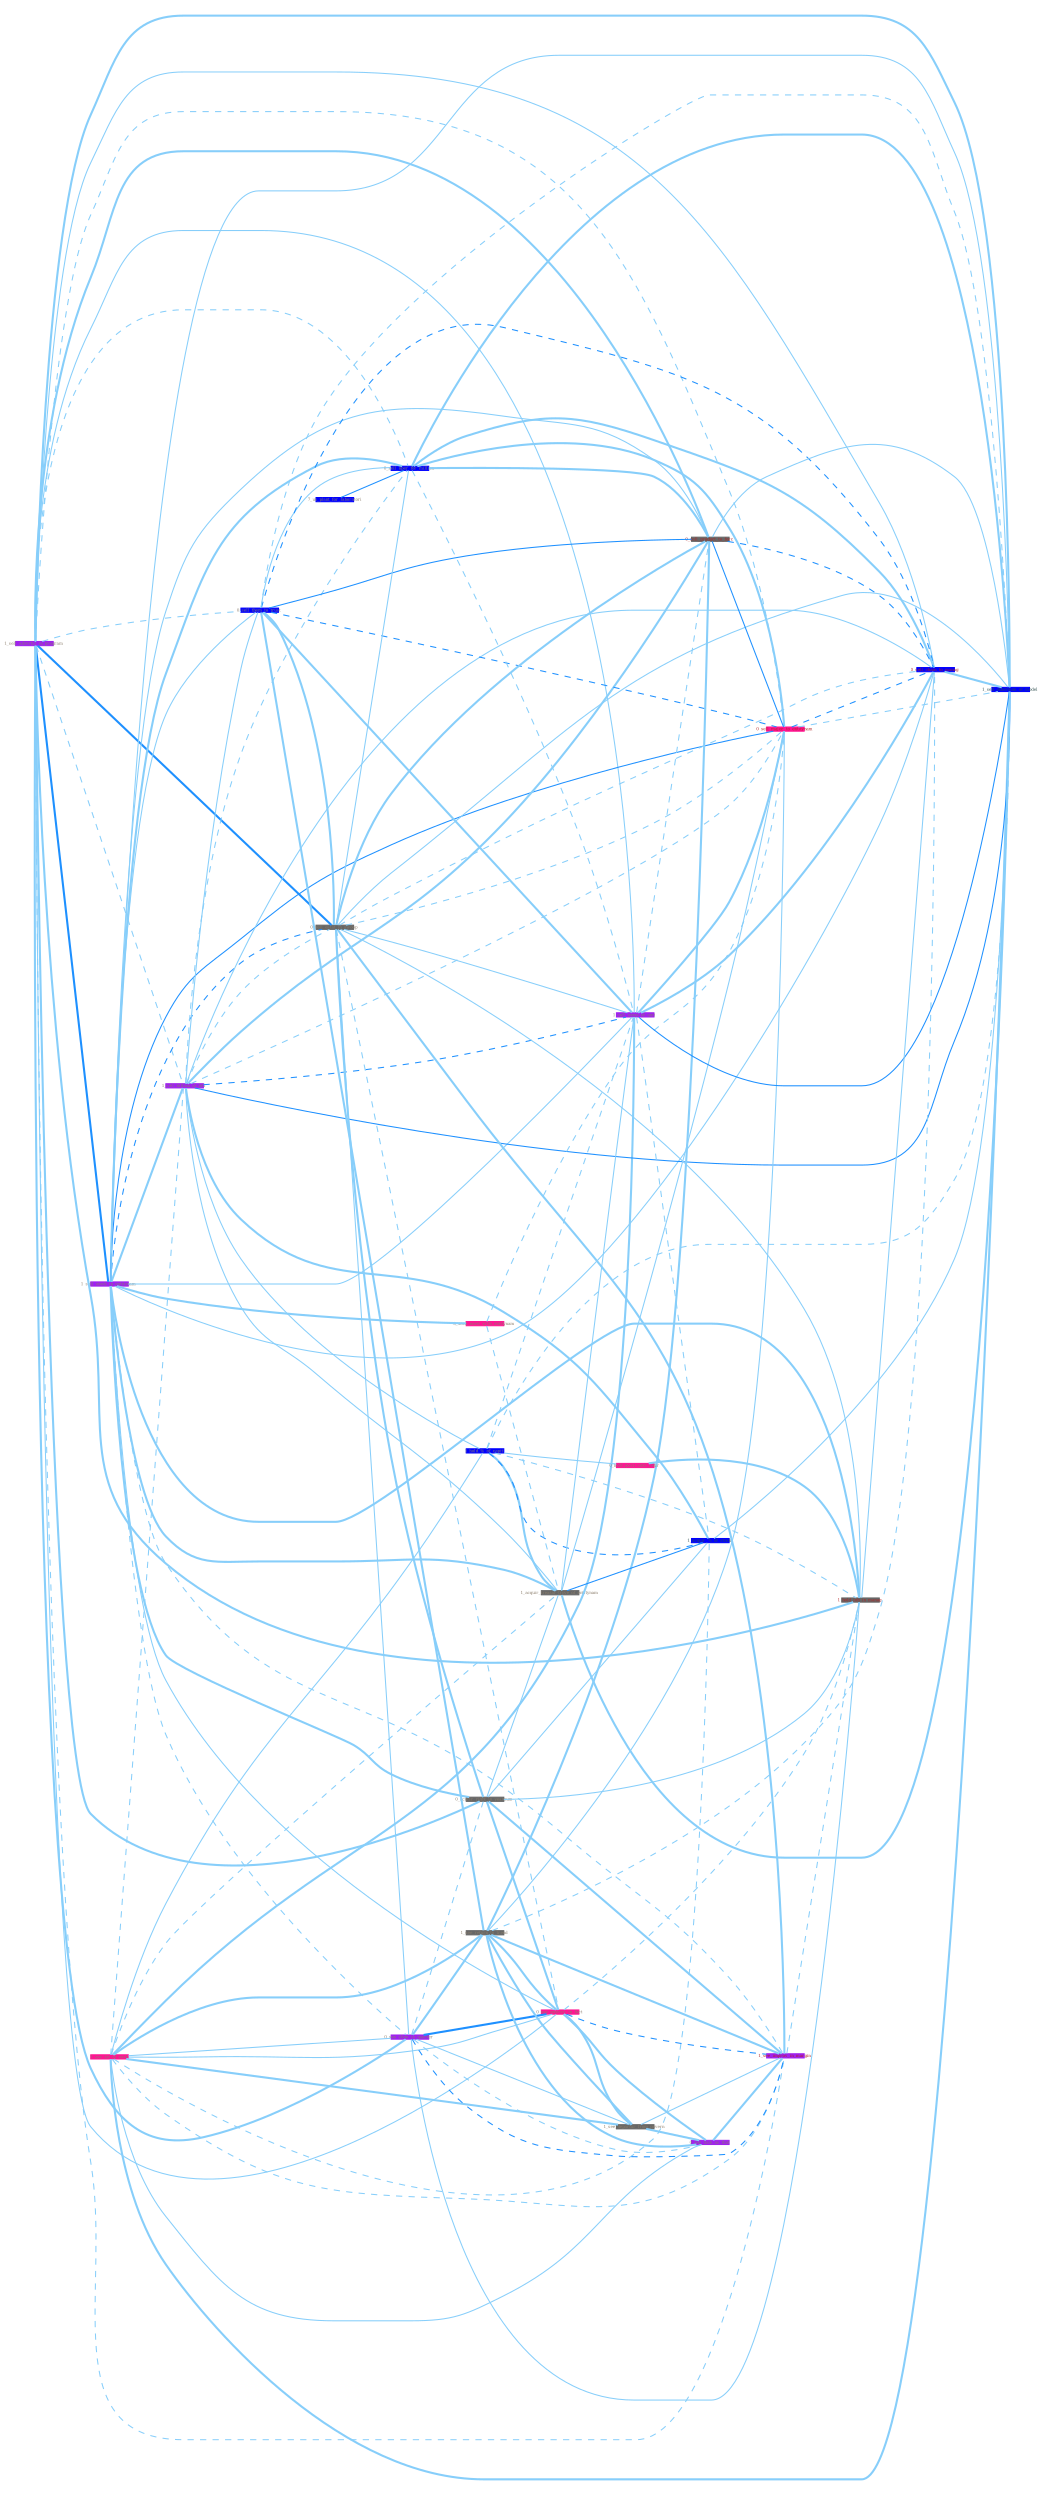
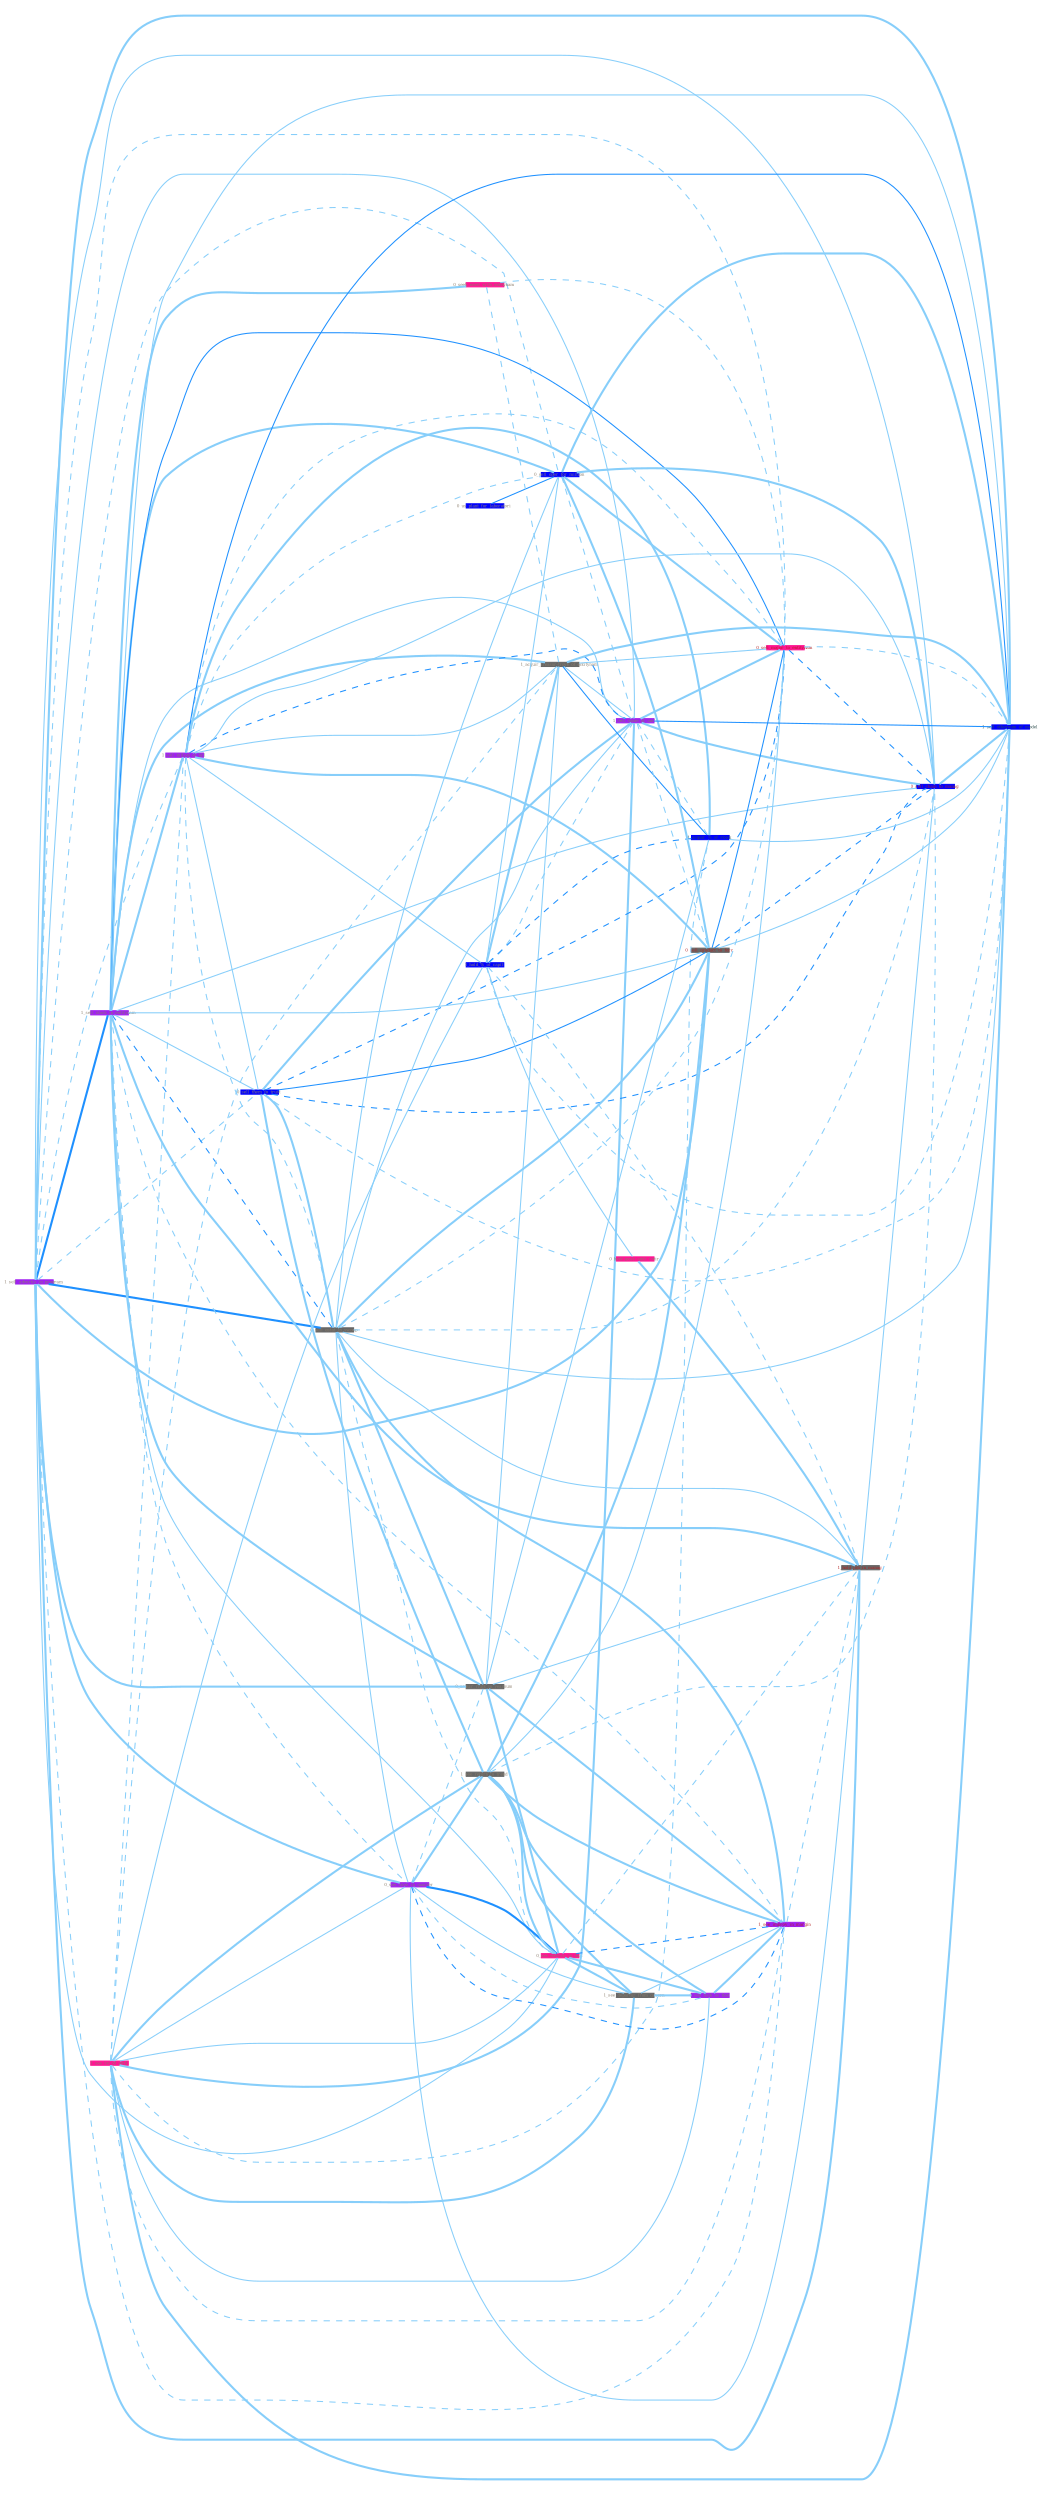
edge "0_sell_oper_for_million" -- "0_sell_them_to_trust": now "0_sell_oper_for_million" -- "1_hold_%_of_capit"
node "7_us_plant_for_laboratori": label "7_us_plant_for_laboratori" -> "0_us_plant_for_laboratori"
